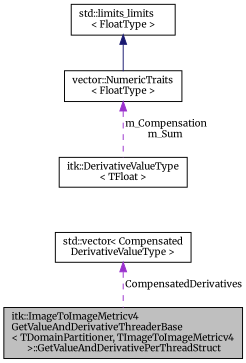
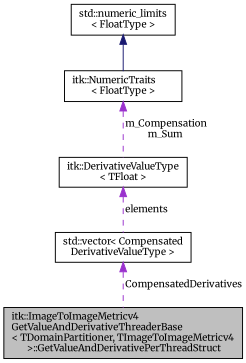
node "std::limits_limits < FloatType >": label "std::limits_limits < FloatType >" -> "std::numeric_limits < FloatType >"
node "vector::NumericTraits < FloatType >": label "vector::NumericTraits < FloatType >" -> "itk::NumericTraits < FloatType >"
edge "std::vector< Compensated DerivativeValueType >" -> "itk::DerivativeValueType < TFloat >": added, label "elements"
